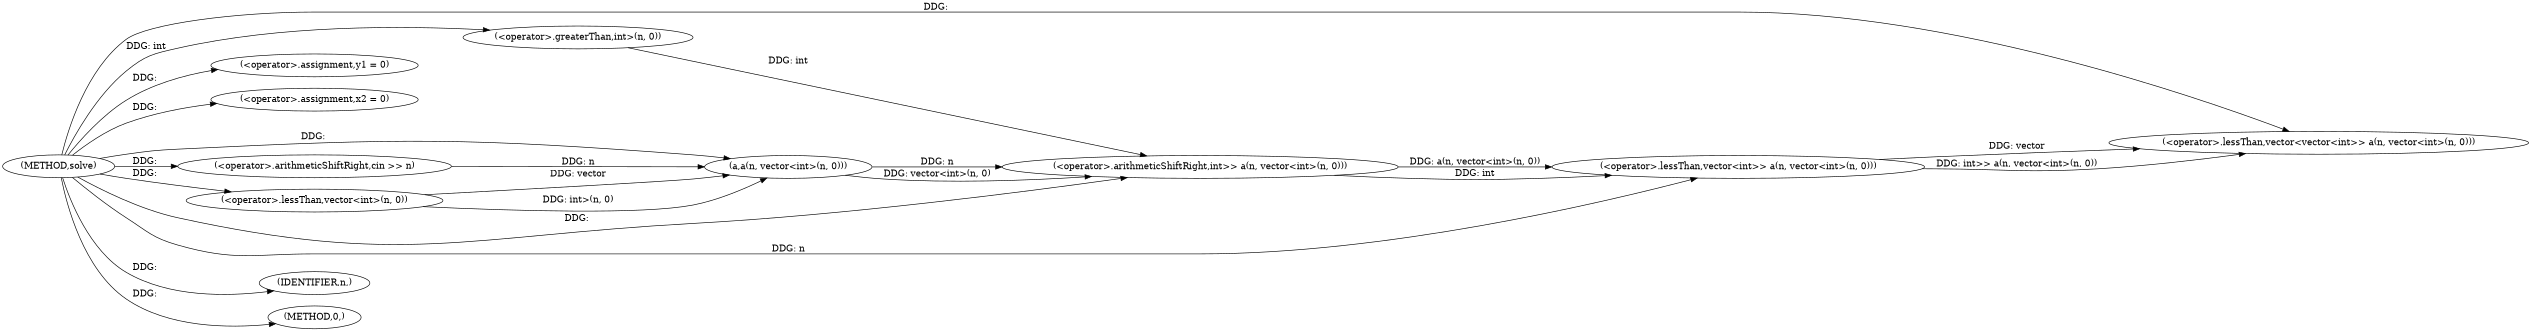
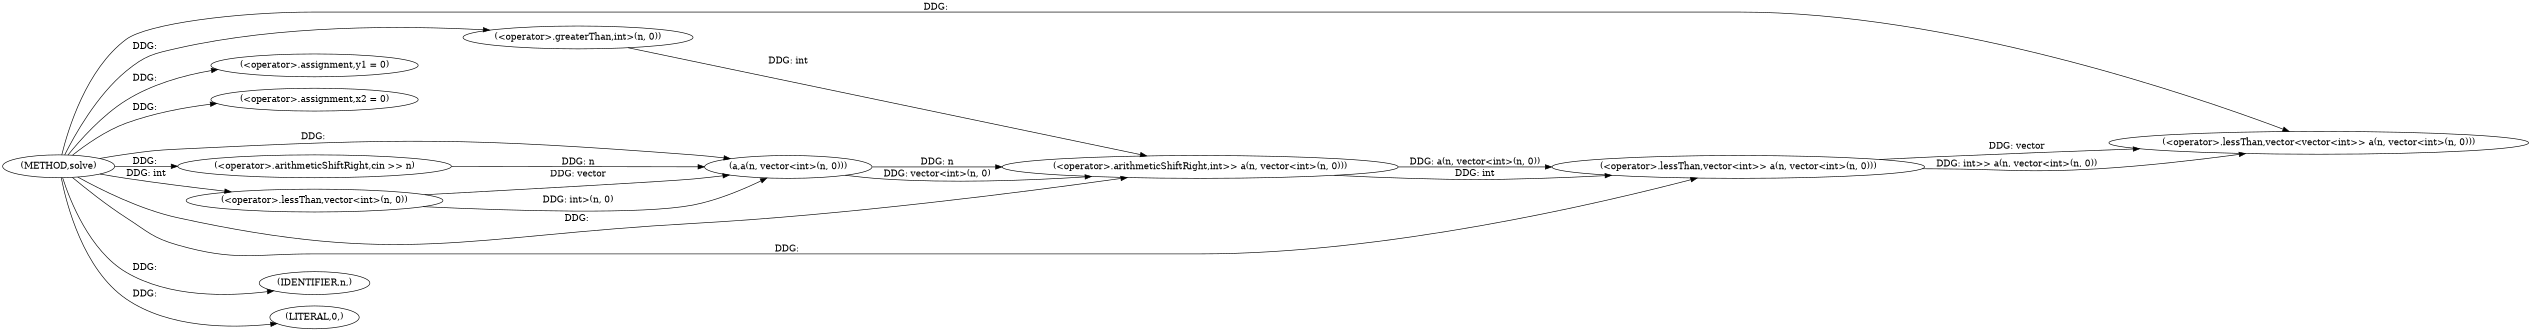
edge "(METHOD,solve)" -> "(<operator>.greaterThan,int>(n, 0))": label "DDG: int" -> "DDG: "
edge "(METHOD,solve)" -> "(<operator>.lessThan,vector<int>(n, 0))": label "DDG: " -> "DDG: int"
edge "(METHOD,solve)" -> "(<operator>.lessThan,vector<int>> a(n, vector<int>(n, 0)))": label "DDG: n" -> "DDG: "
node "(METHOD,0,)": label "(METHOD,0,)" -> "(LITERAL,0,)"
